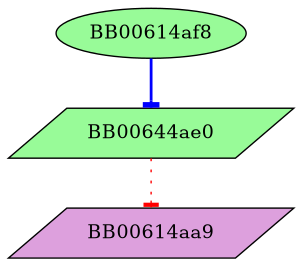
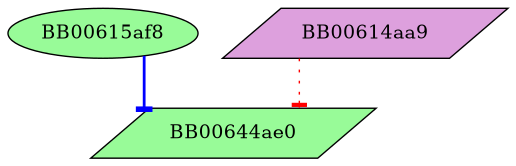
node "BB00614af8": label "BB00614af8" -> "BB00615af8"
edge "BB00644ae0" -> "BB00614aa9": reversed
